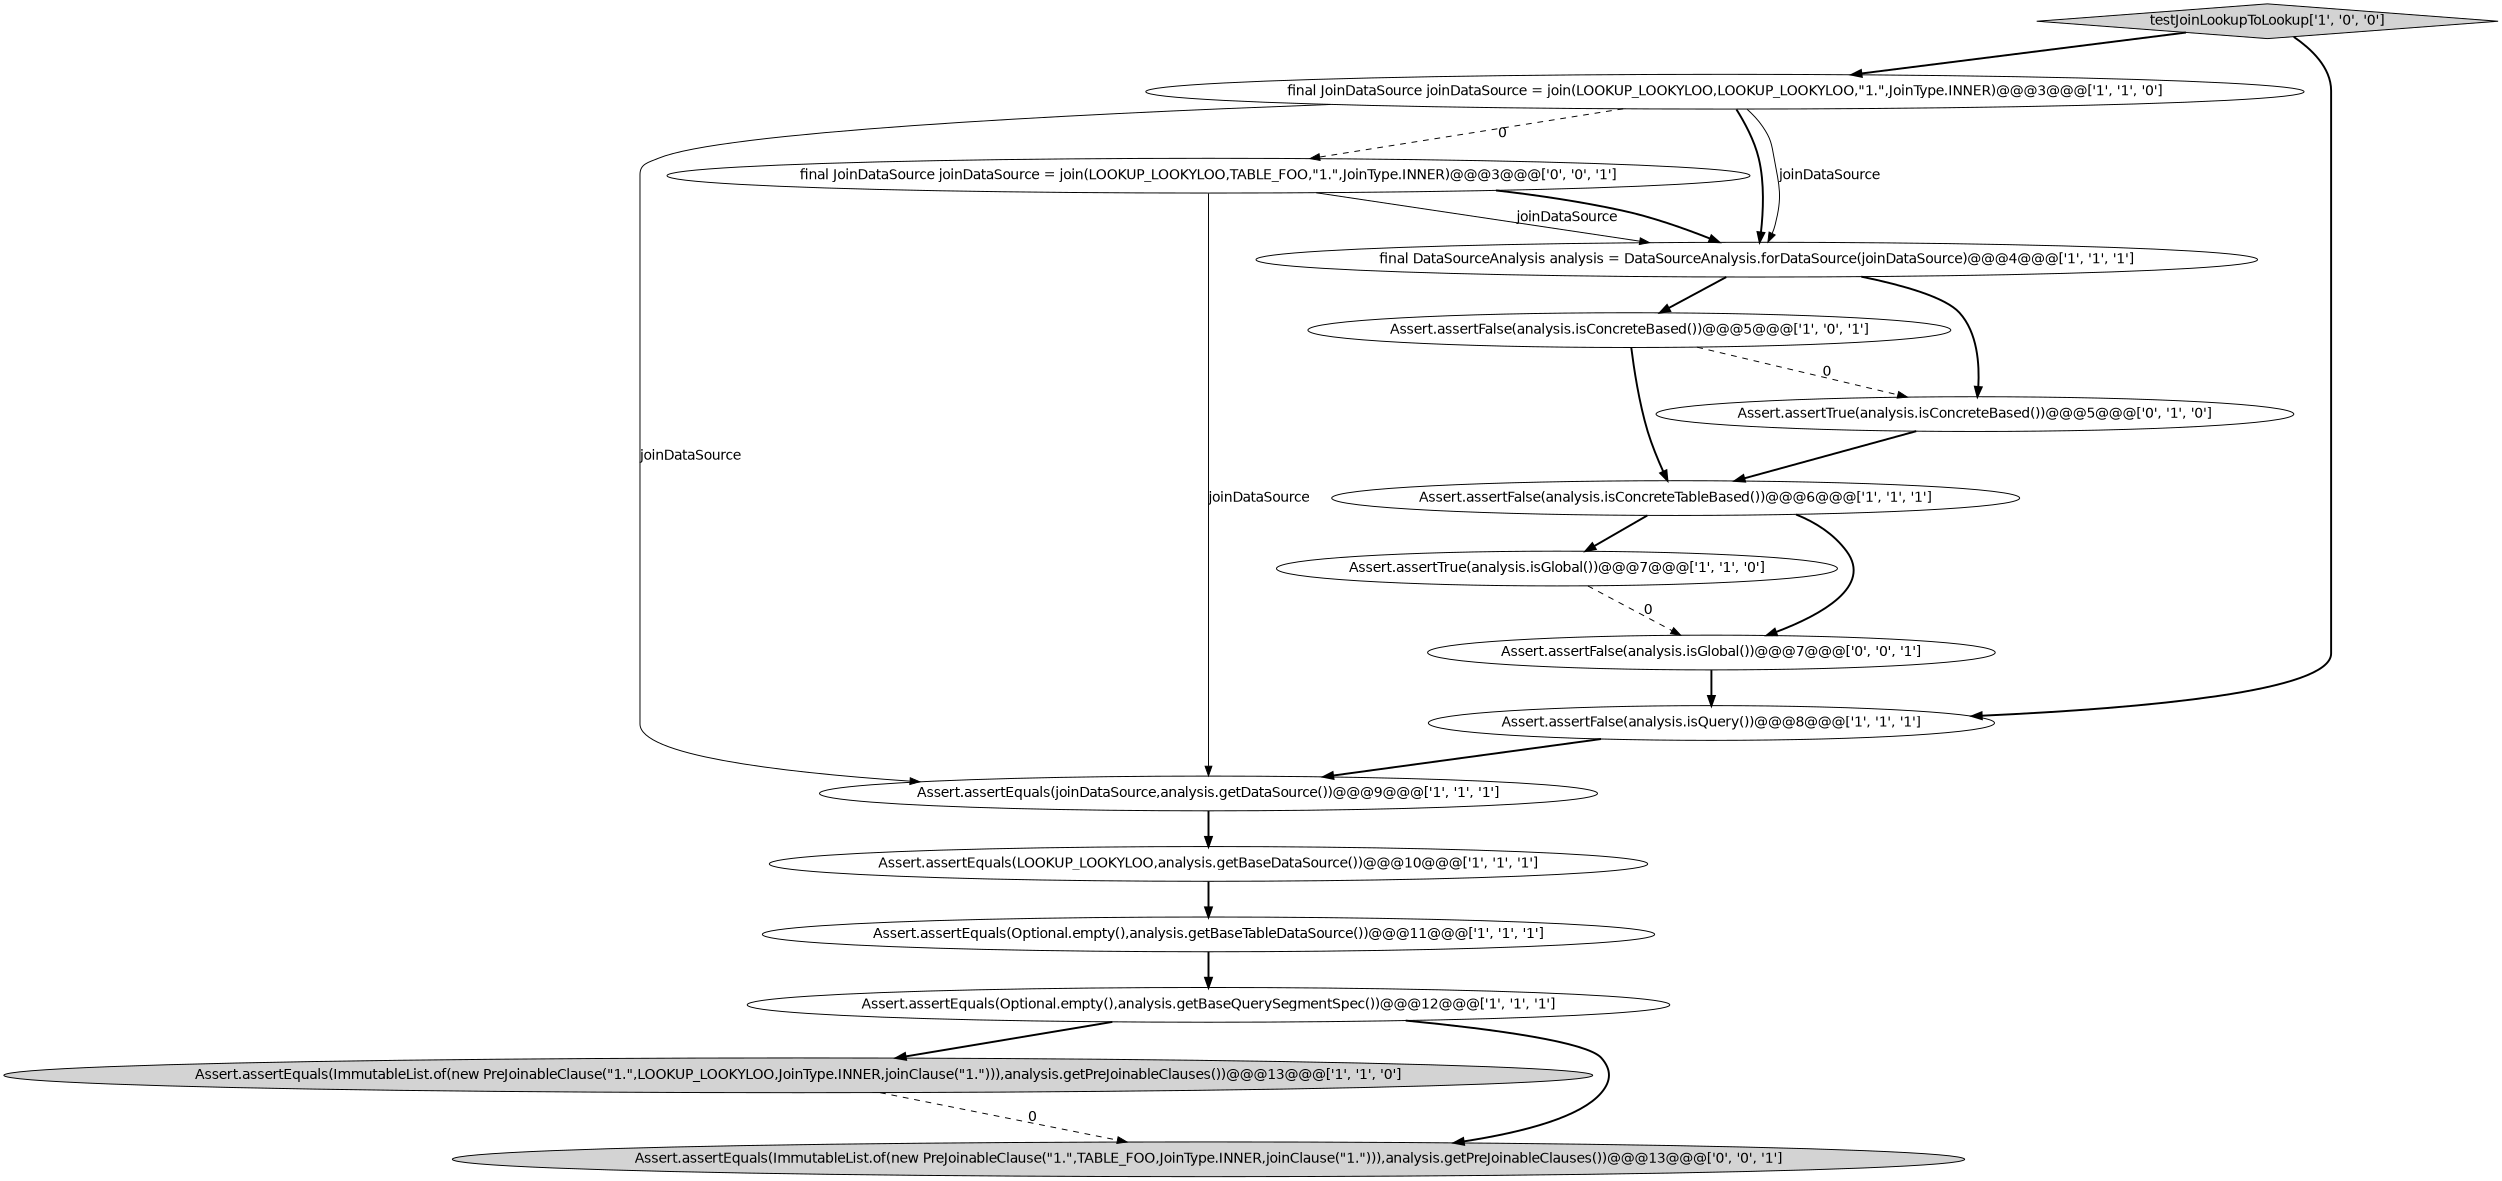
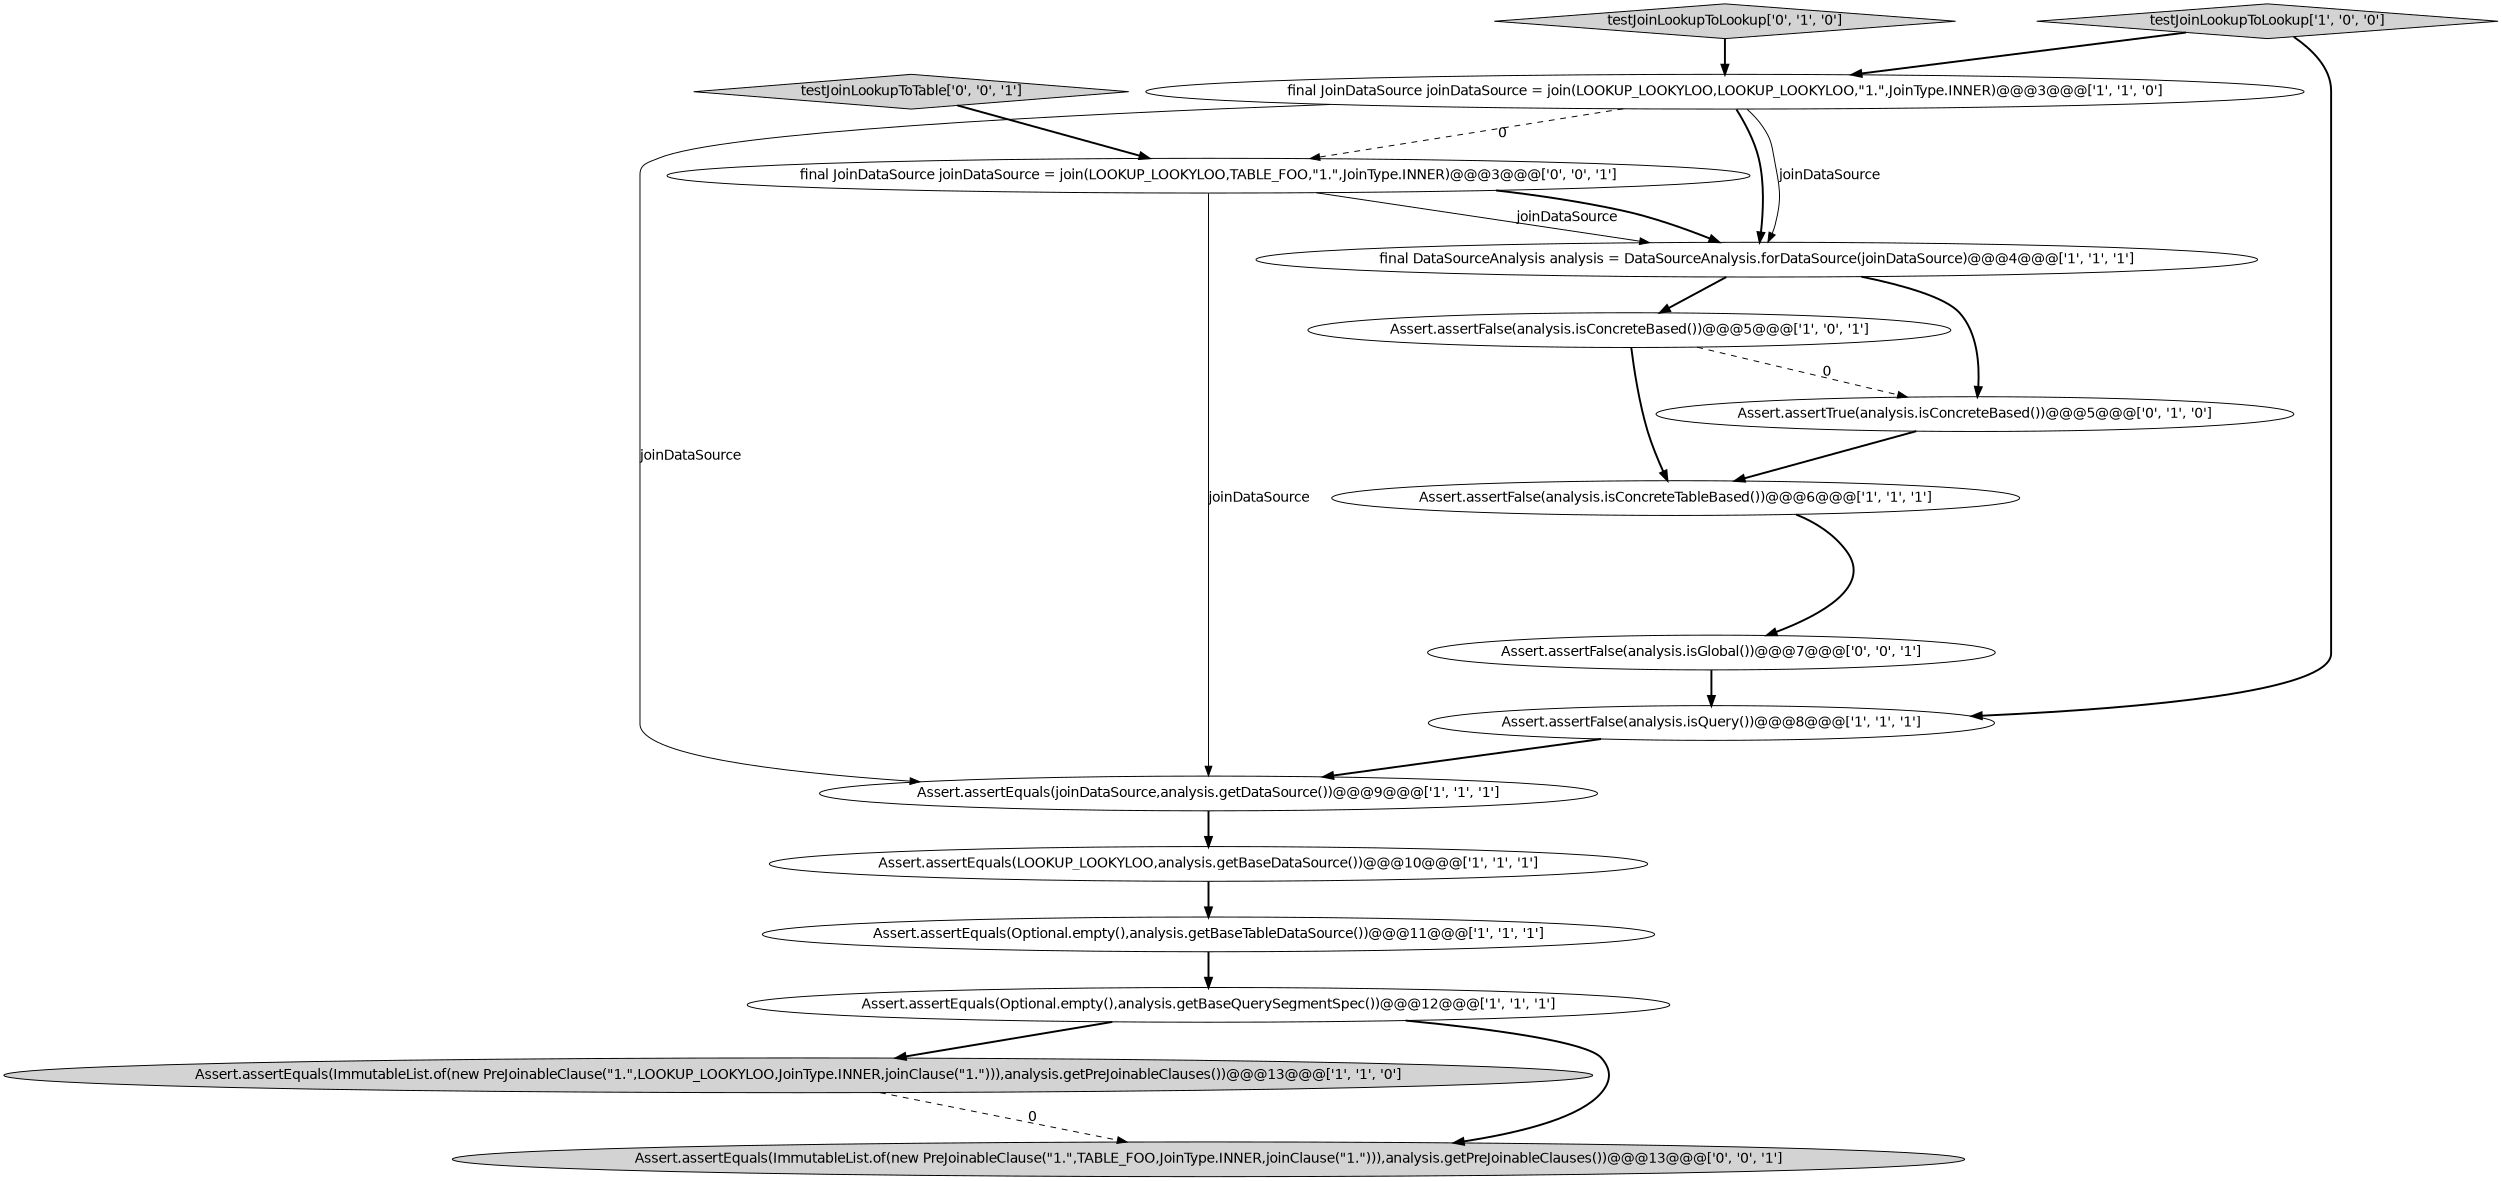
node "testJoinLookupToLookup['0', '1', '0']": added
node "testJoinLookupToTable['0', '0', '1']": added
node "Assert.assertTrue(analysis.isGlobal())@@@7@@@['1', '1', '0']": removed
